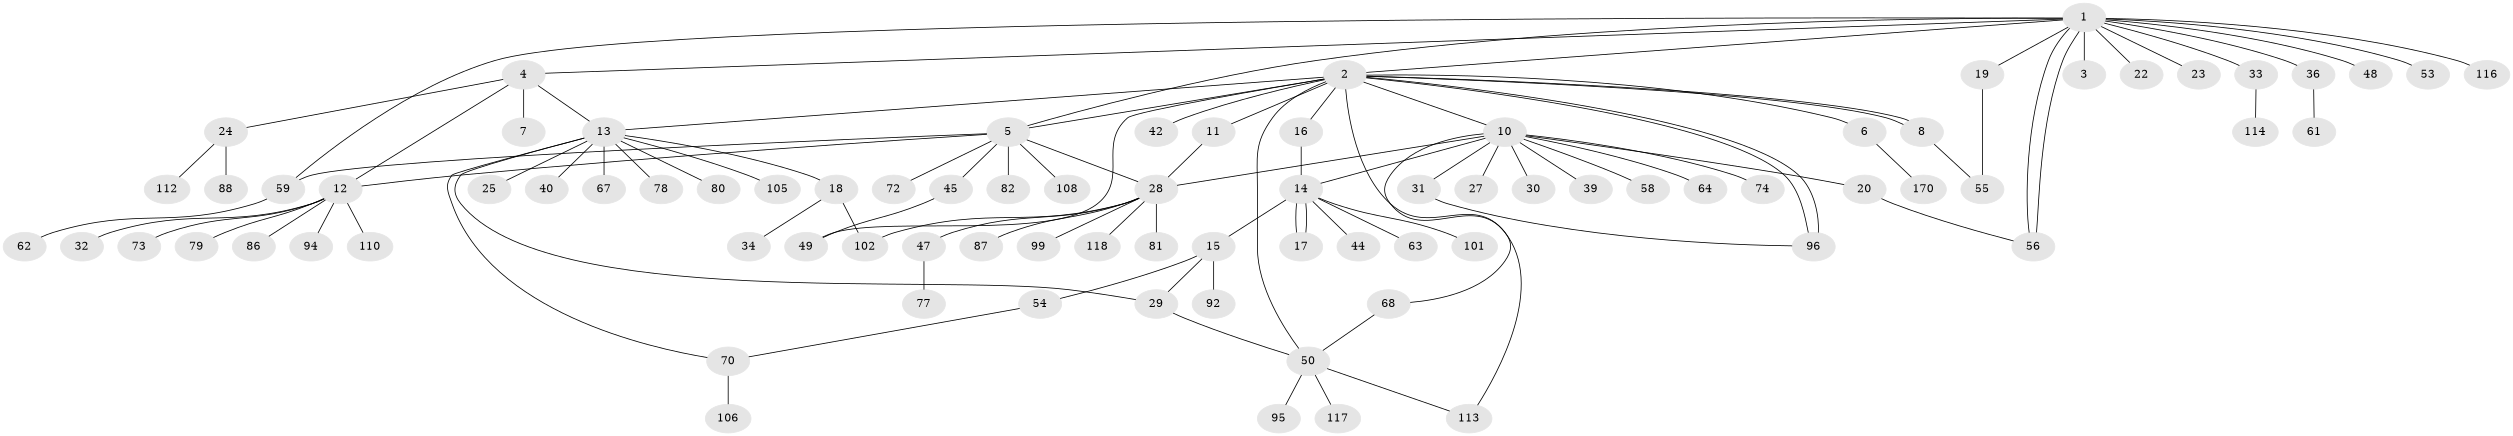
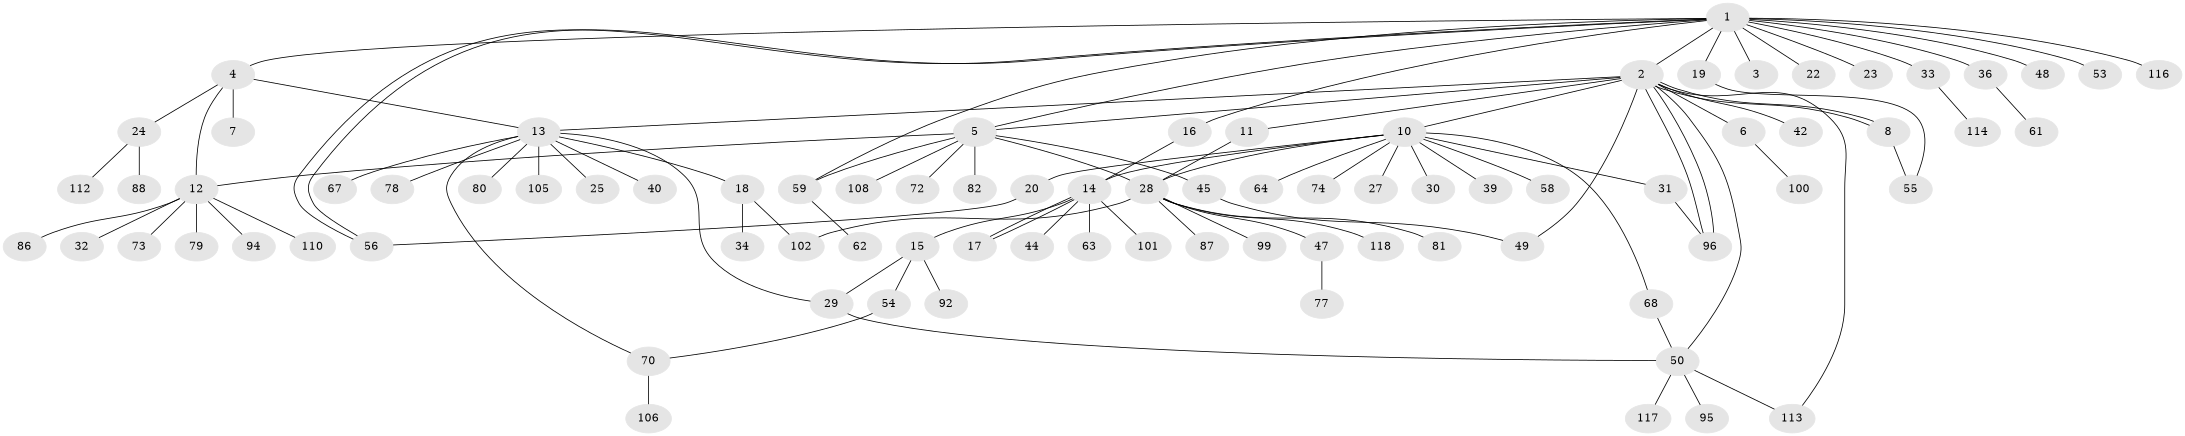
edge "2" -- "16": now "1" -- "16"
node "170": label "170" -> "100"
